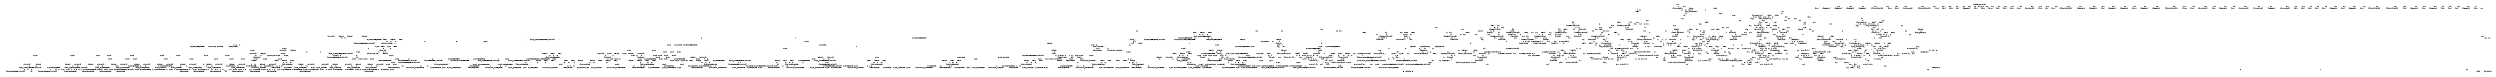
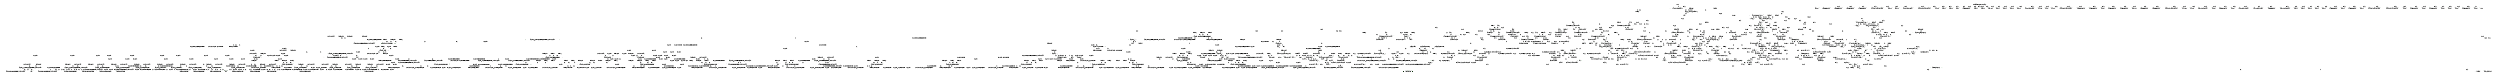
edge "(Call,pgm = (const struct pgm_header *)bp)" -> "(Call,(const struct pgm_header *)bp)": removed, label "CFG:"
edge "(Call,opts_len < opt_len)" -> "(Call,opts_len -= PGM_OPT_PARITY_PRM_LEN)": removed, label "DDG: opts_len"
